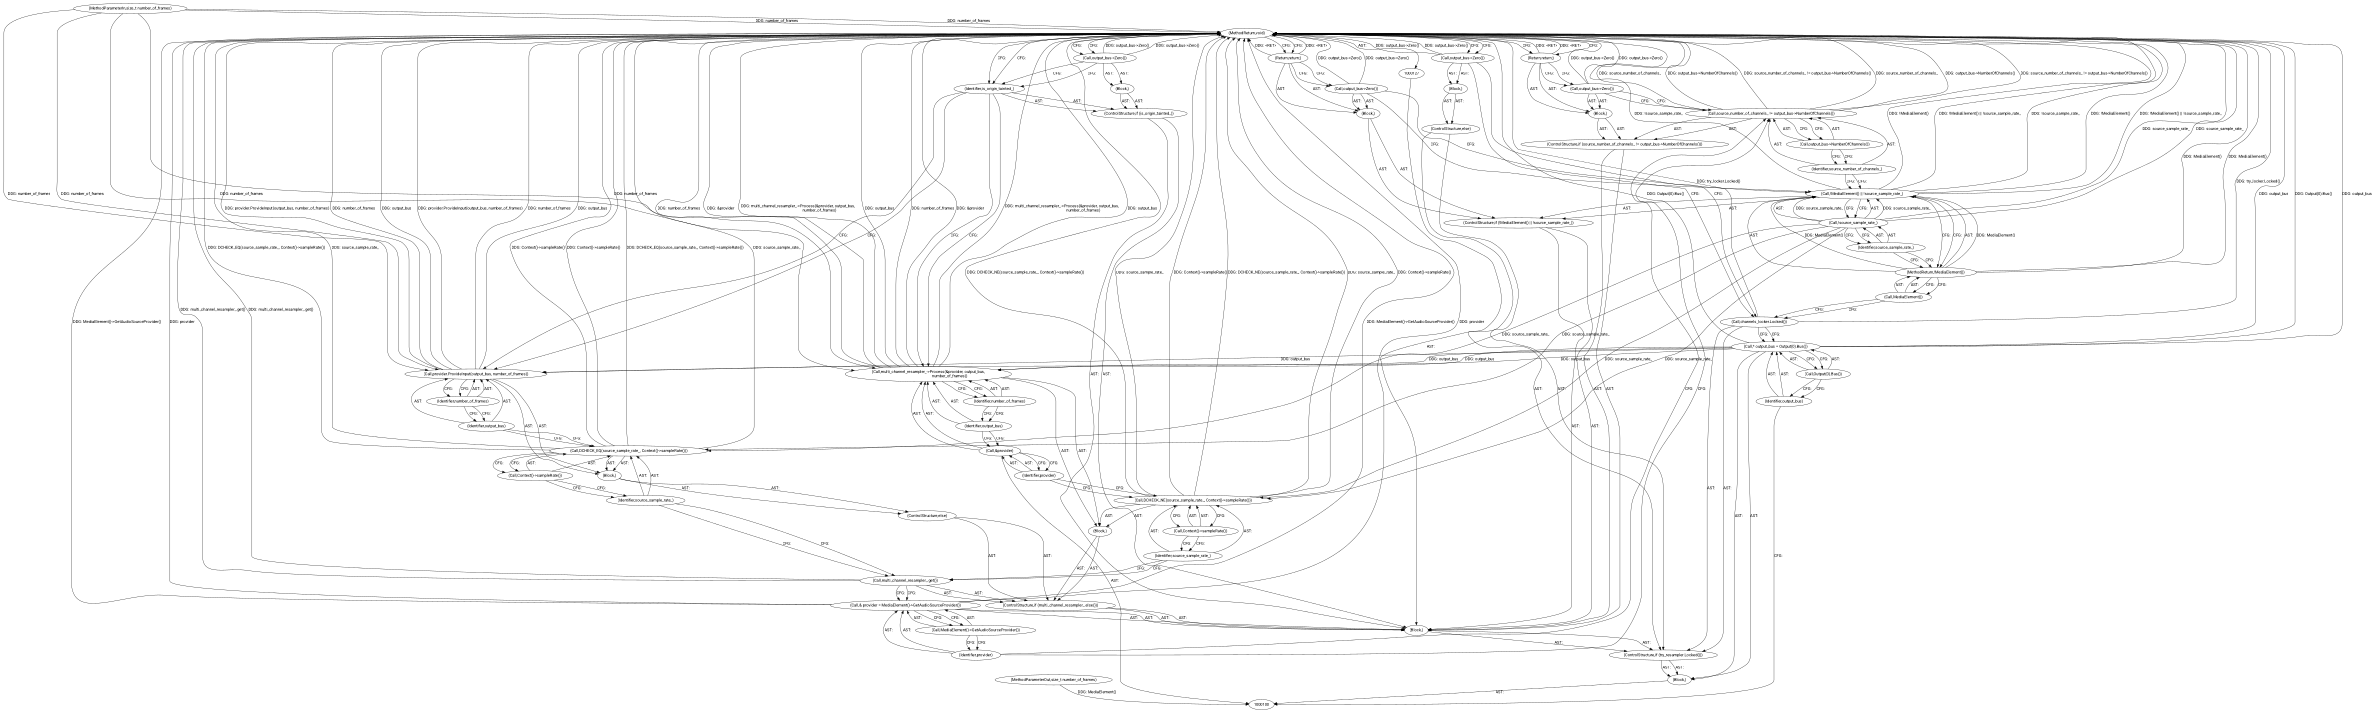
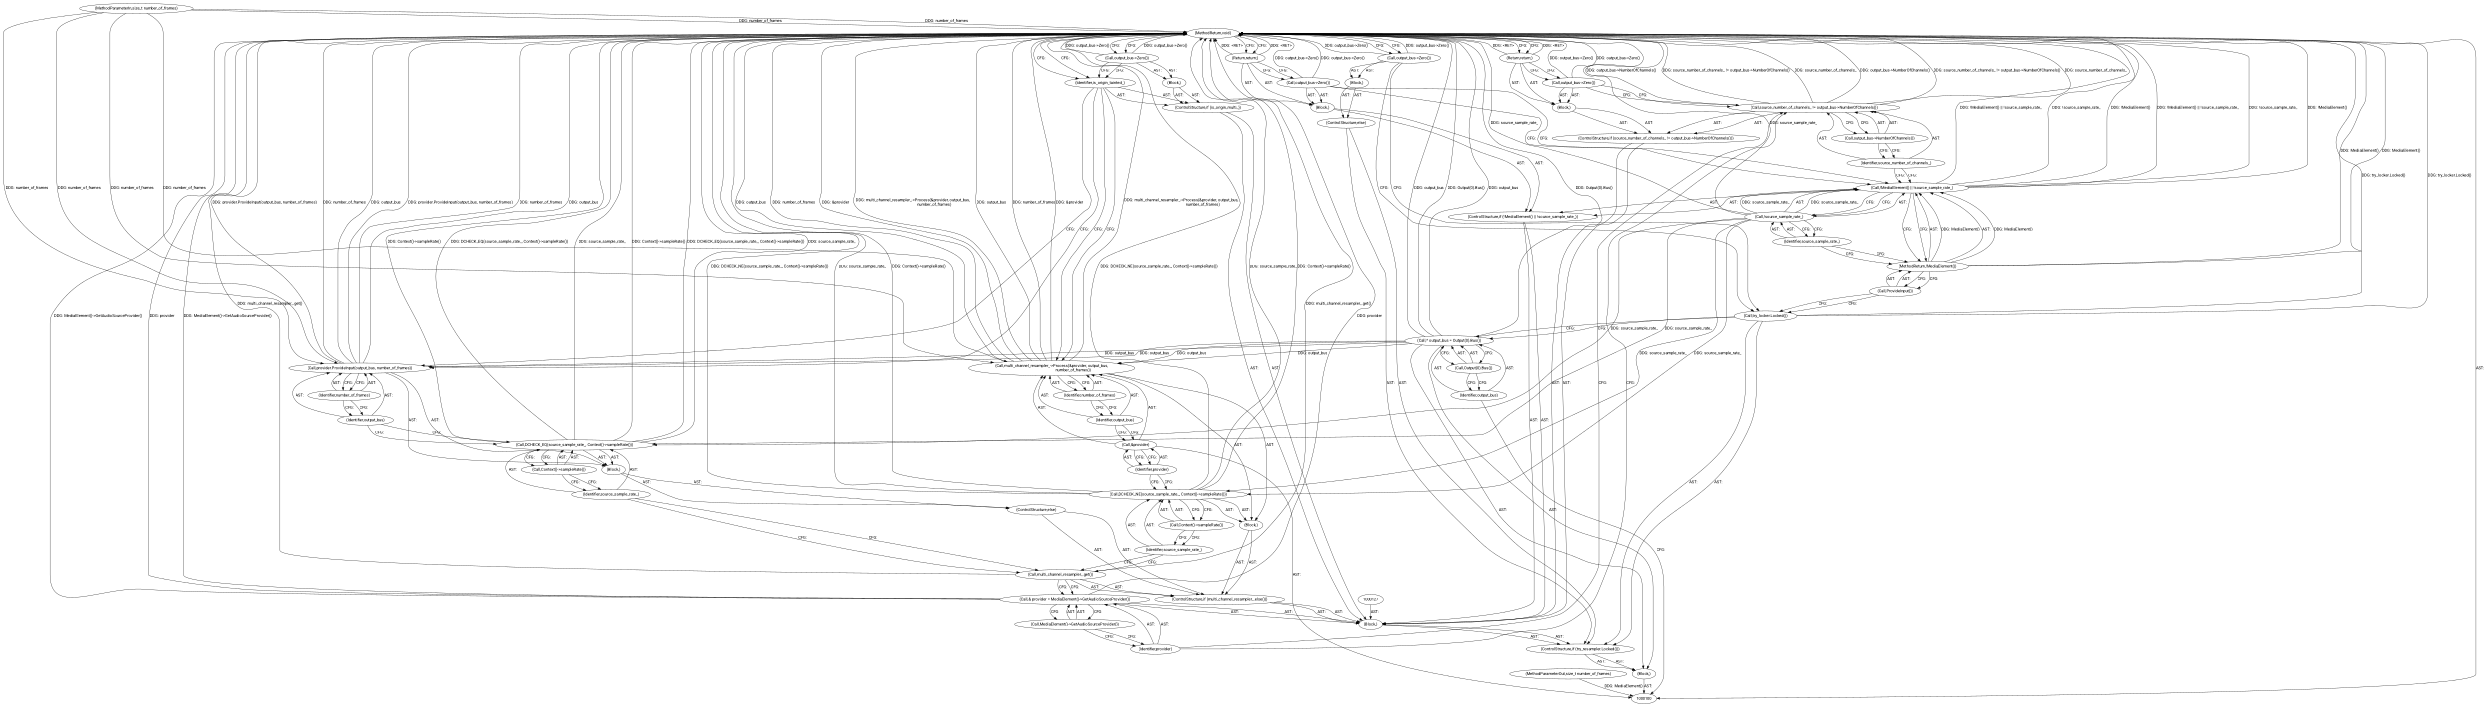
edge "(MethodReturn,void)" -> "1000127": now "(MethodReturn,void)" -> "1000100"
node "(ControlStructure,if (is_origin_tainted_))": label "(ControlStructure,if (is_origin_tainted_))" -> "(ControlStructure,if (is_origin_multi_))"
node "(Call,MediaElement())": label "(Call,MediaElement())" -> "(Call,ProvideInput())"
node "(Call,channels_locker.Locked())": label "(Call,channels_locker.Locked())" -> "(Call,try_locker.Locked())"
